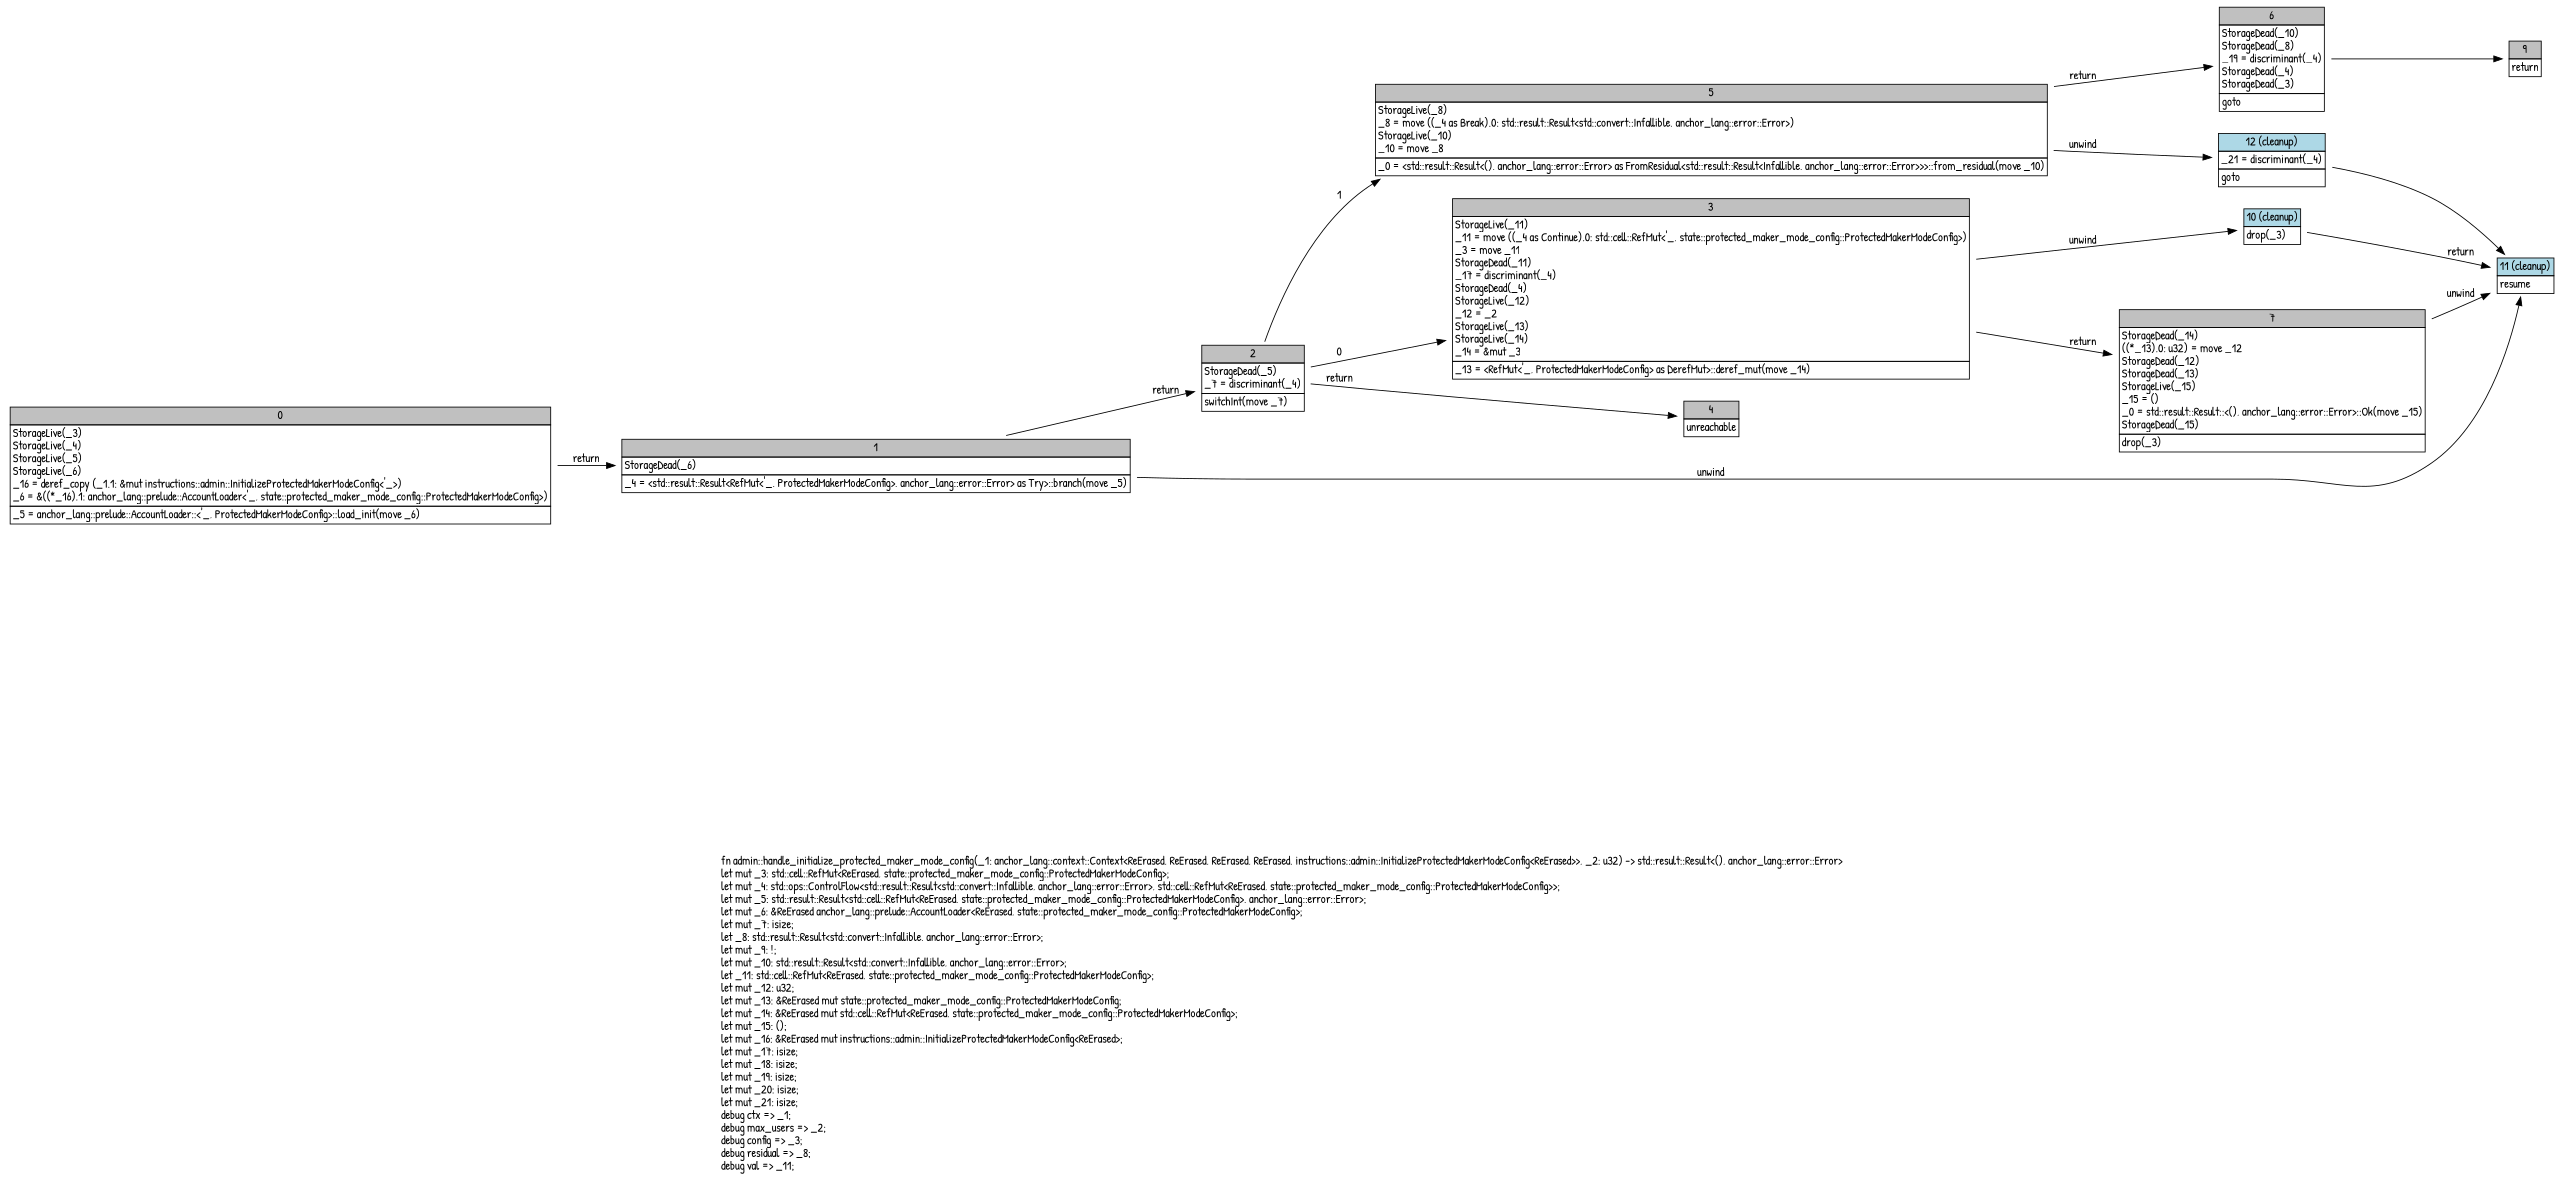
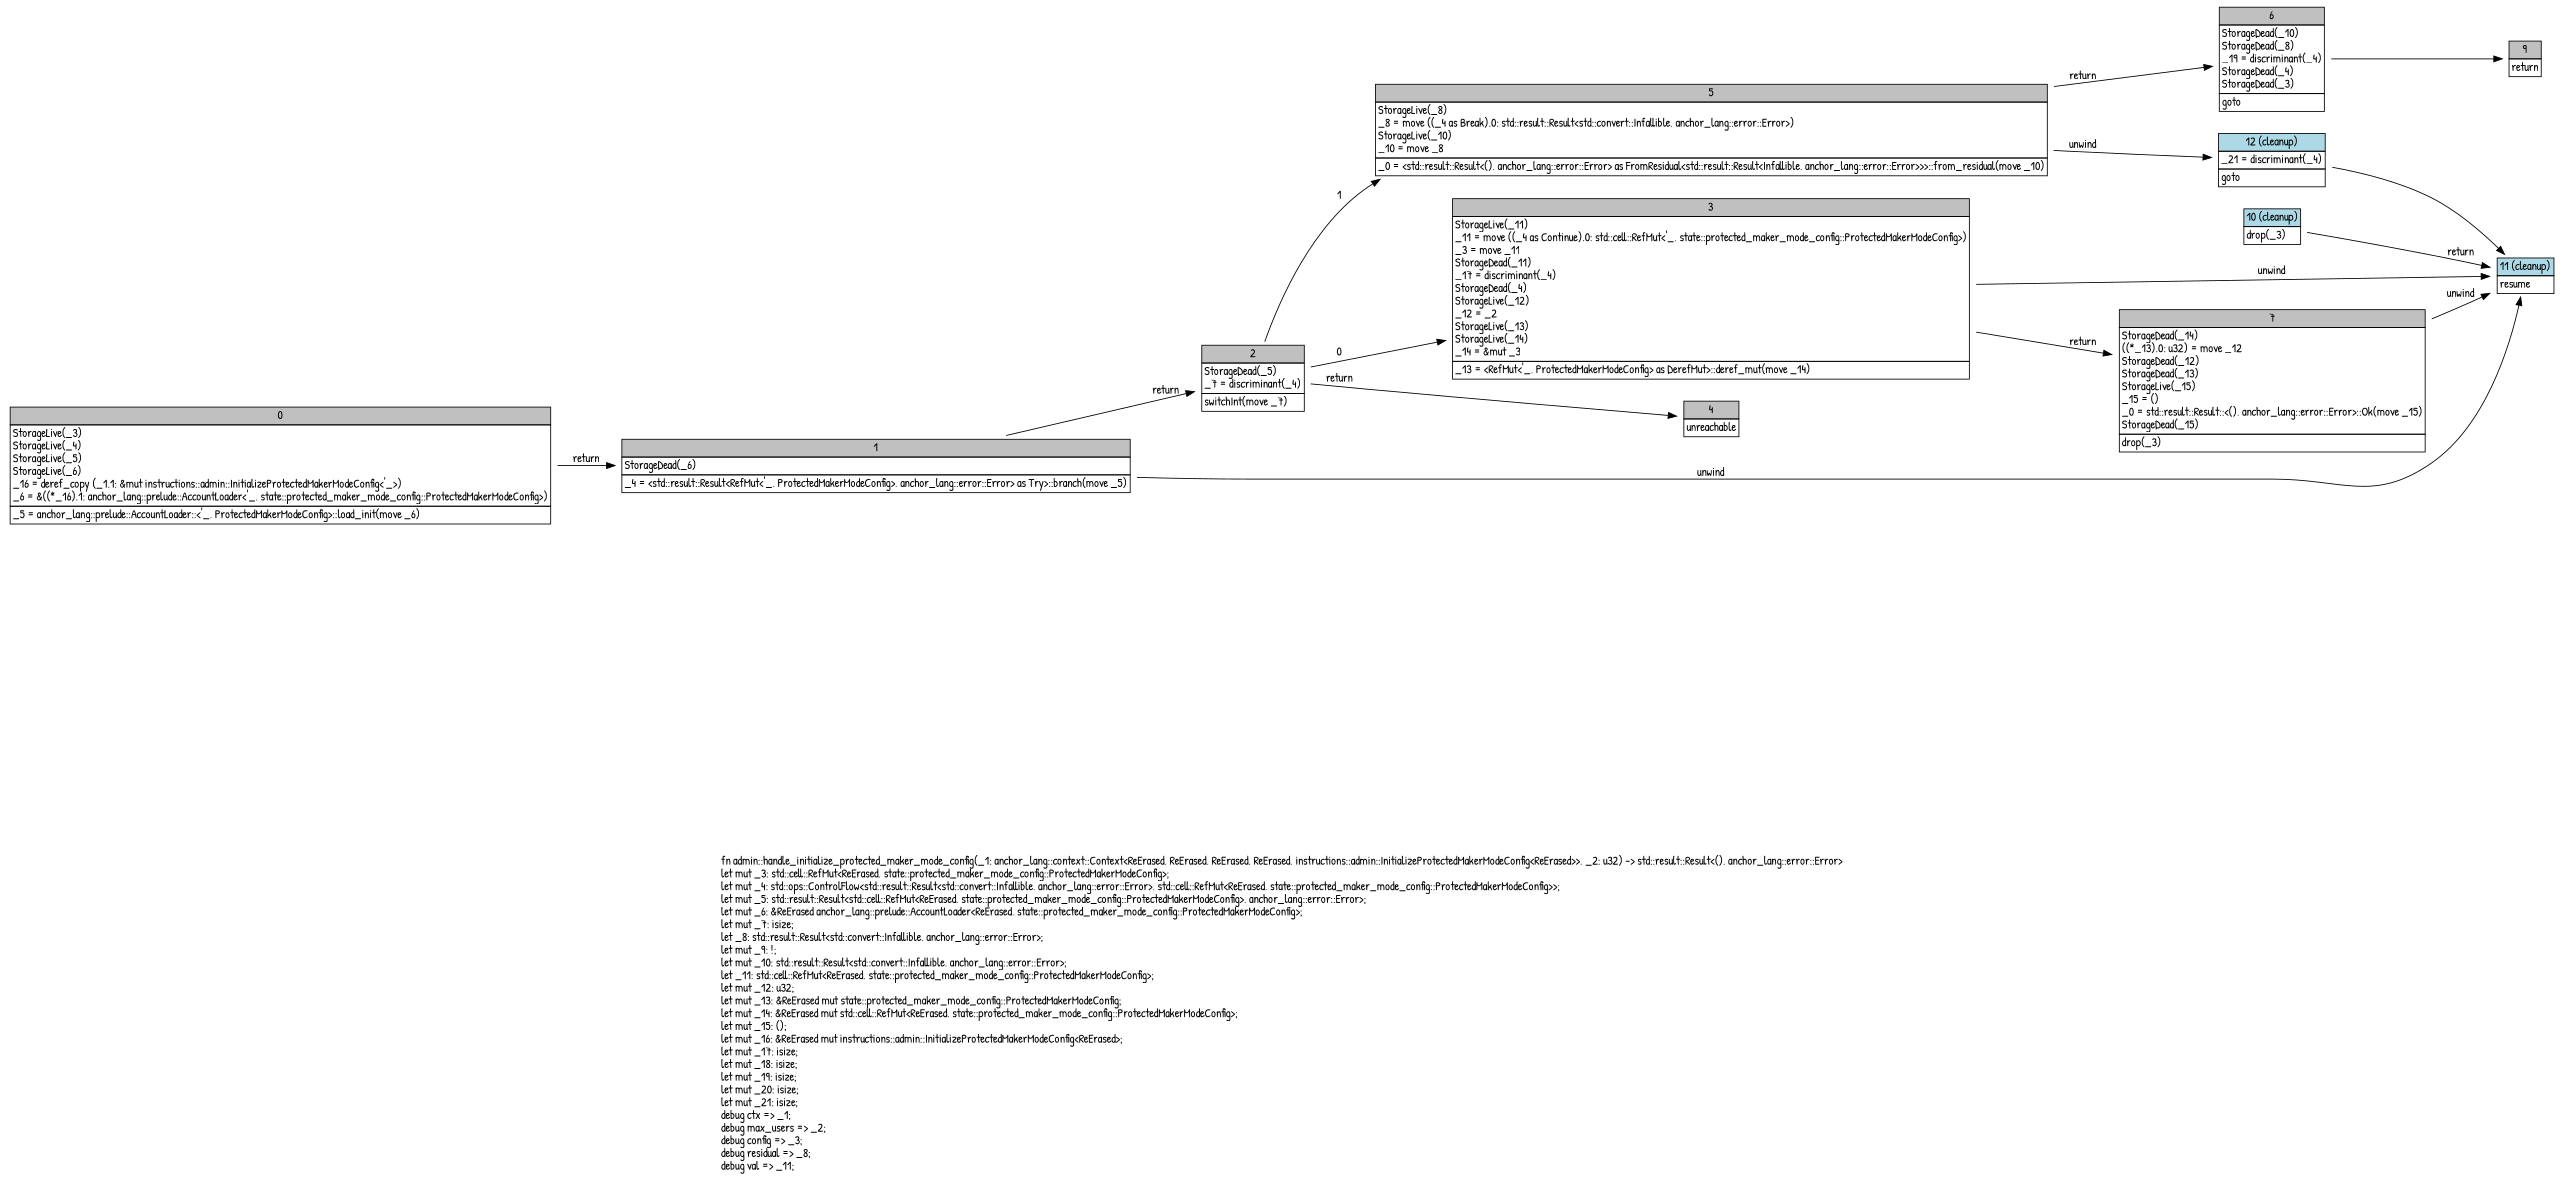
edge "3" -> "10 (cleanup)": now "3" -> "11 (cleanup)"
